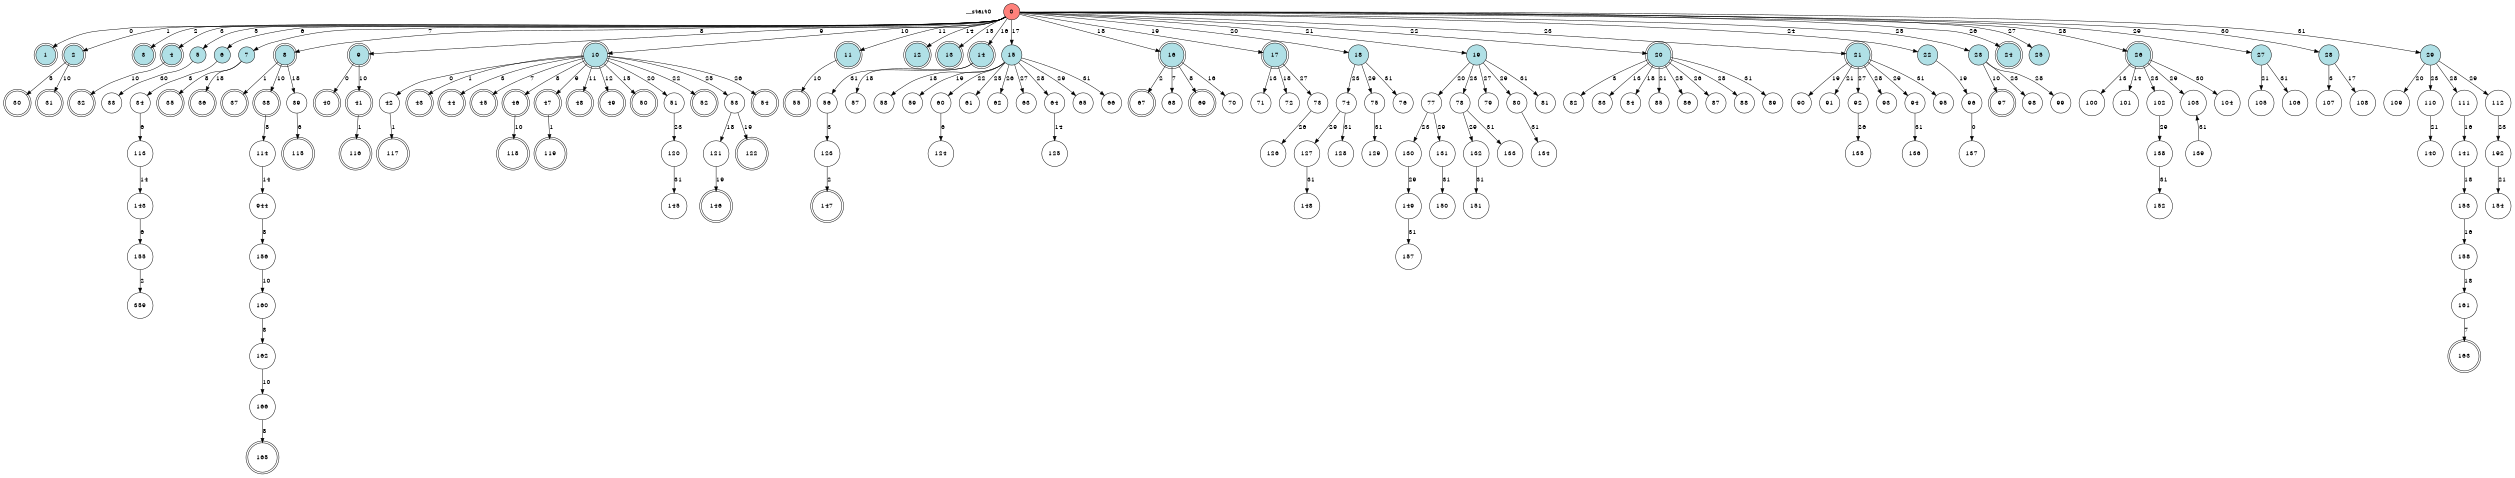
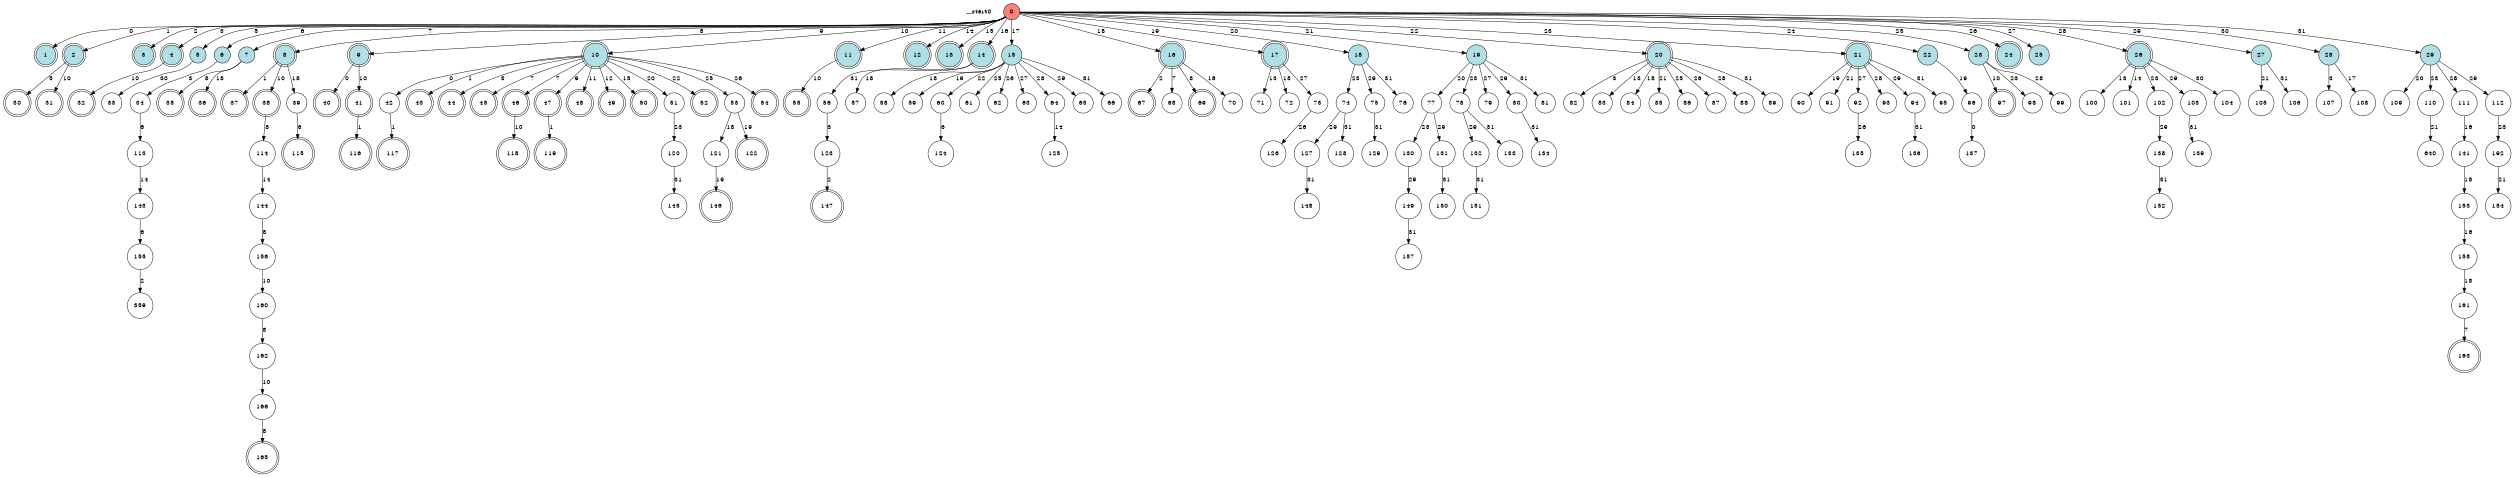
edge "10" -> "46": label "8" -> "7"
edge "139" -> "103": reversed
node "140": label "140" -> "640"
node "944": label "944" -> "144"
